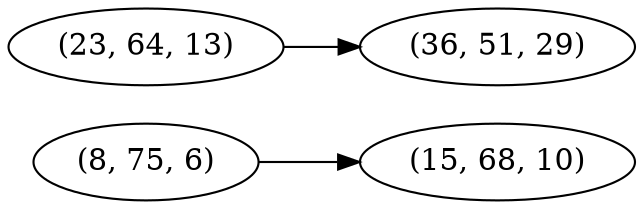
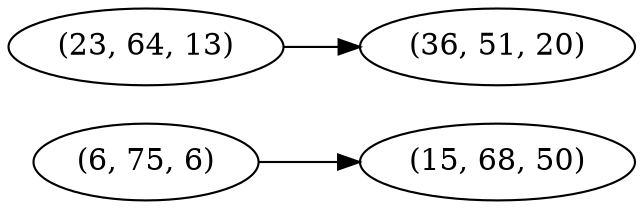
node "(36, 51, 29)": label "(36, 51, 29)" -> "(36, 51, 20)"
node "(8, 75, 6)": label "(8, 75, 6)" -> "(6, 75, 6)"
node "(15, 68, 10)": label "(15, 68, 10)" -> "(15, 68, 50)"
